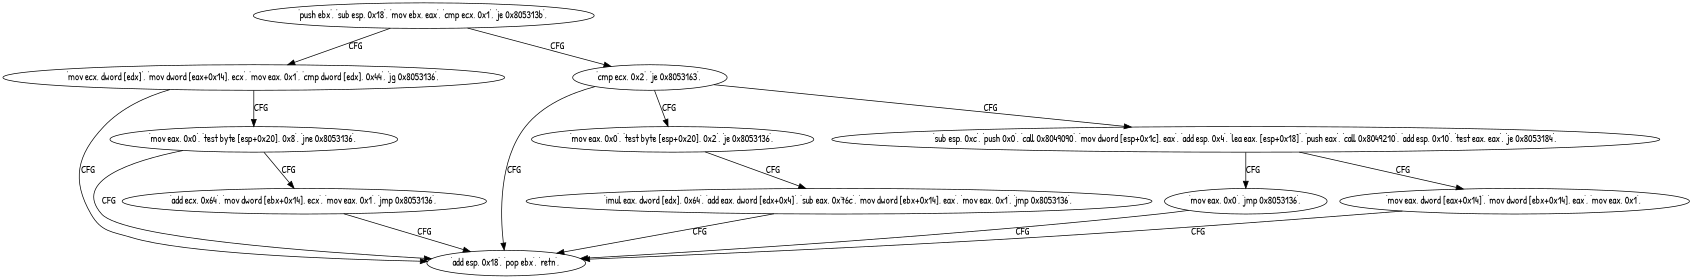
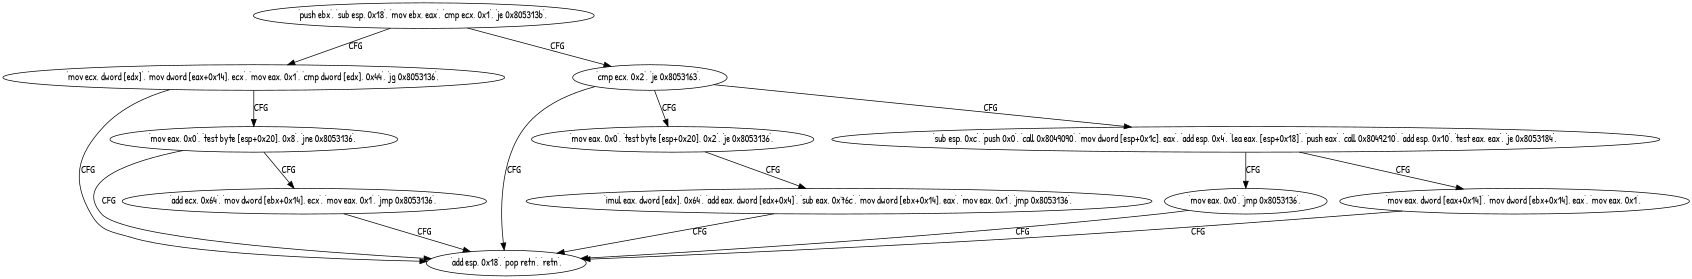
node "'add esp, 0x18', 'pop ebx', 'retn',": label "'add esp, 0x18', 'pop ebx', 'retn'," -> "'add esp, 0x18', 'pop retn', 'retn',"
